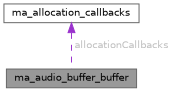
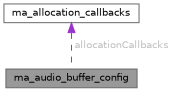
node "ma_audio_buffer_buffer": label "ma_audio_buffer_buffer" -> "ma_audio_buffer_config"
